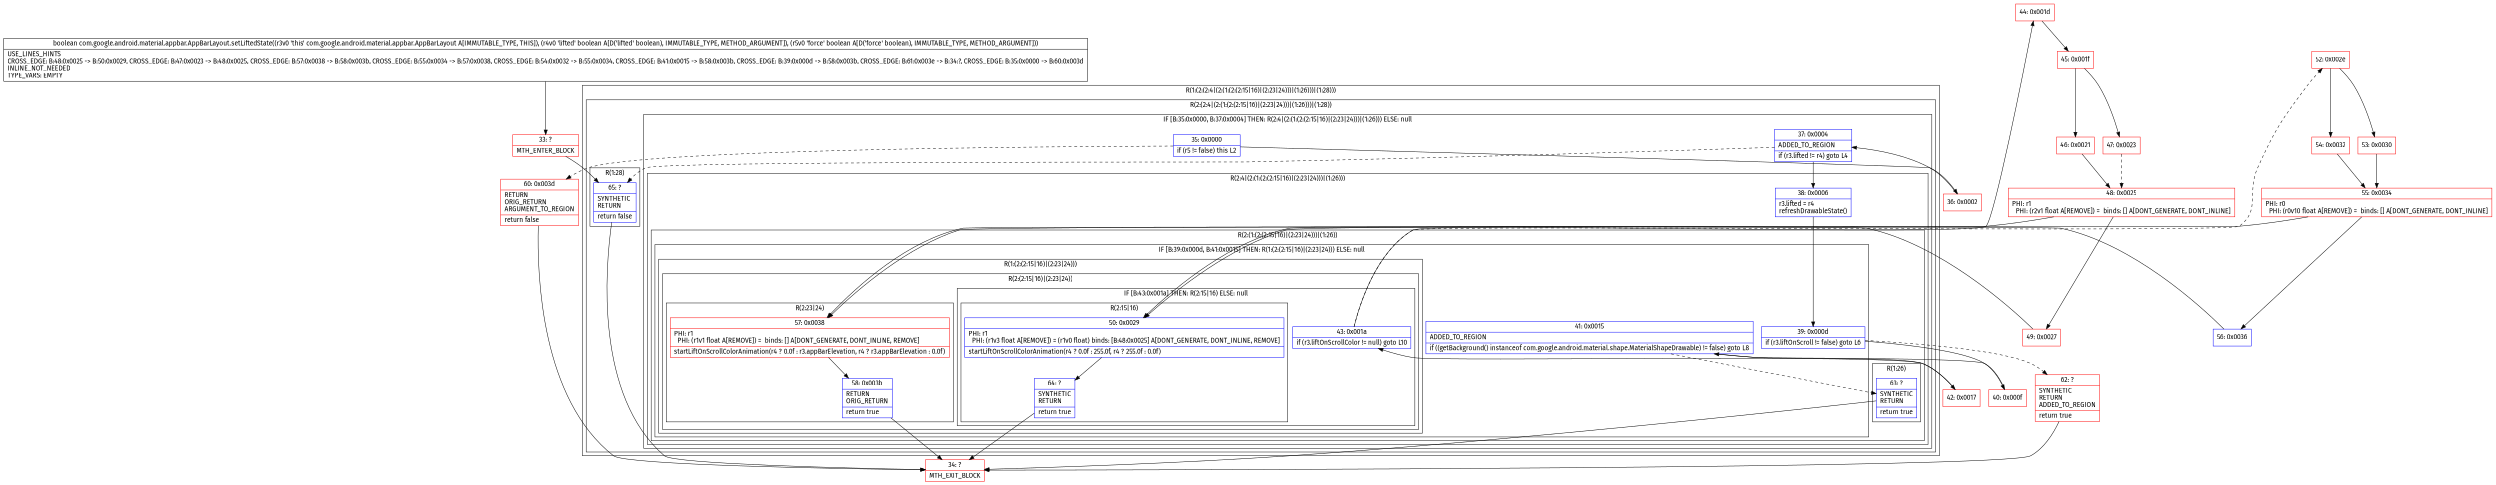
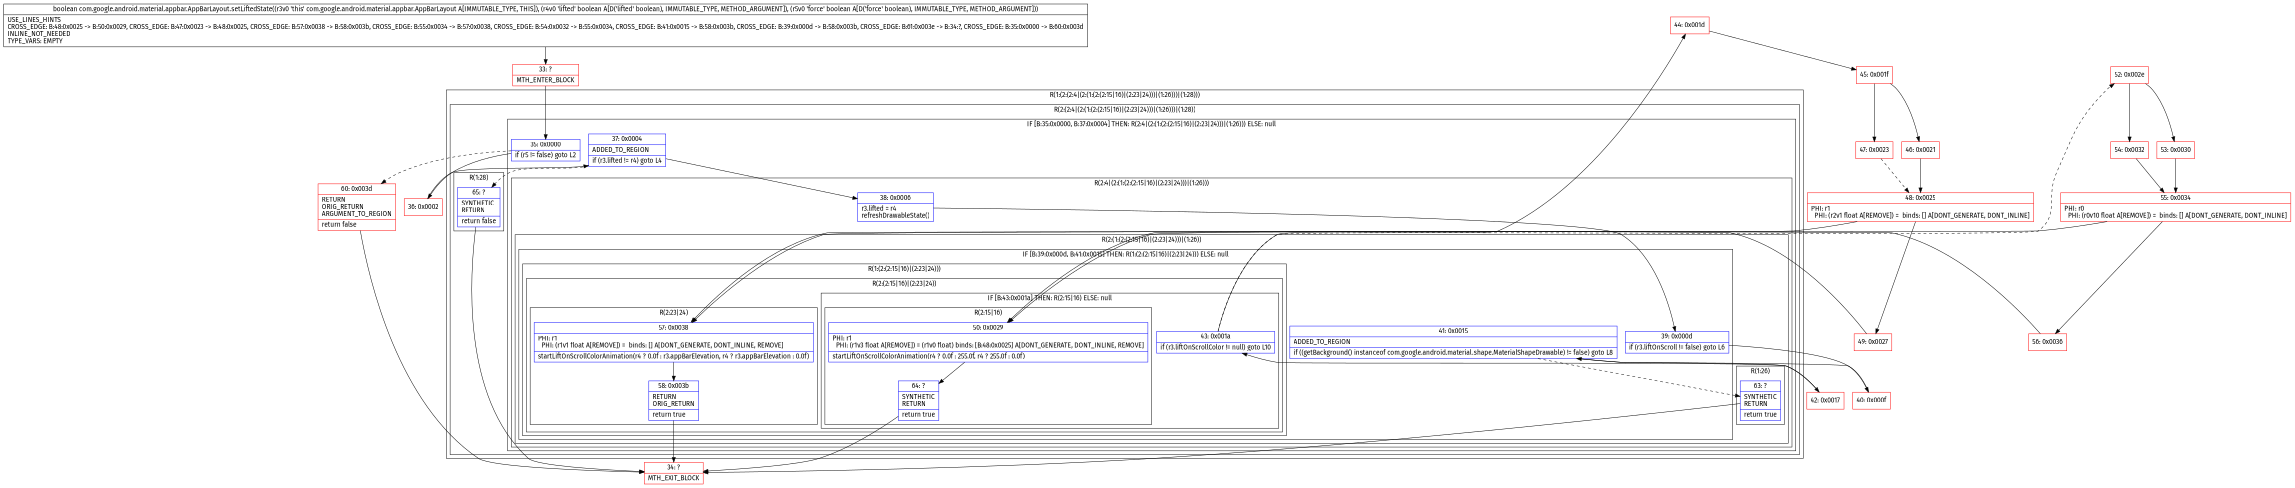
node "35: 0x0000": text "if (r5 != false) this L2" -> "if (r5 != false) goto L2"
edge "33: ?" -> "65: ?": now "33: ?" -> "35: 0x0000"
node "57: 0x0038": color red -> blue
node "56: 0x0036": color blue -> red
node "62: ?": removed
